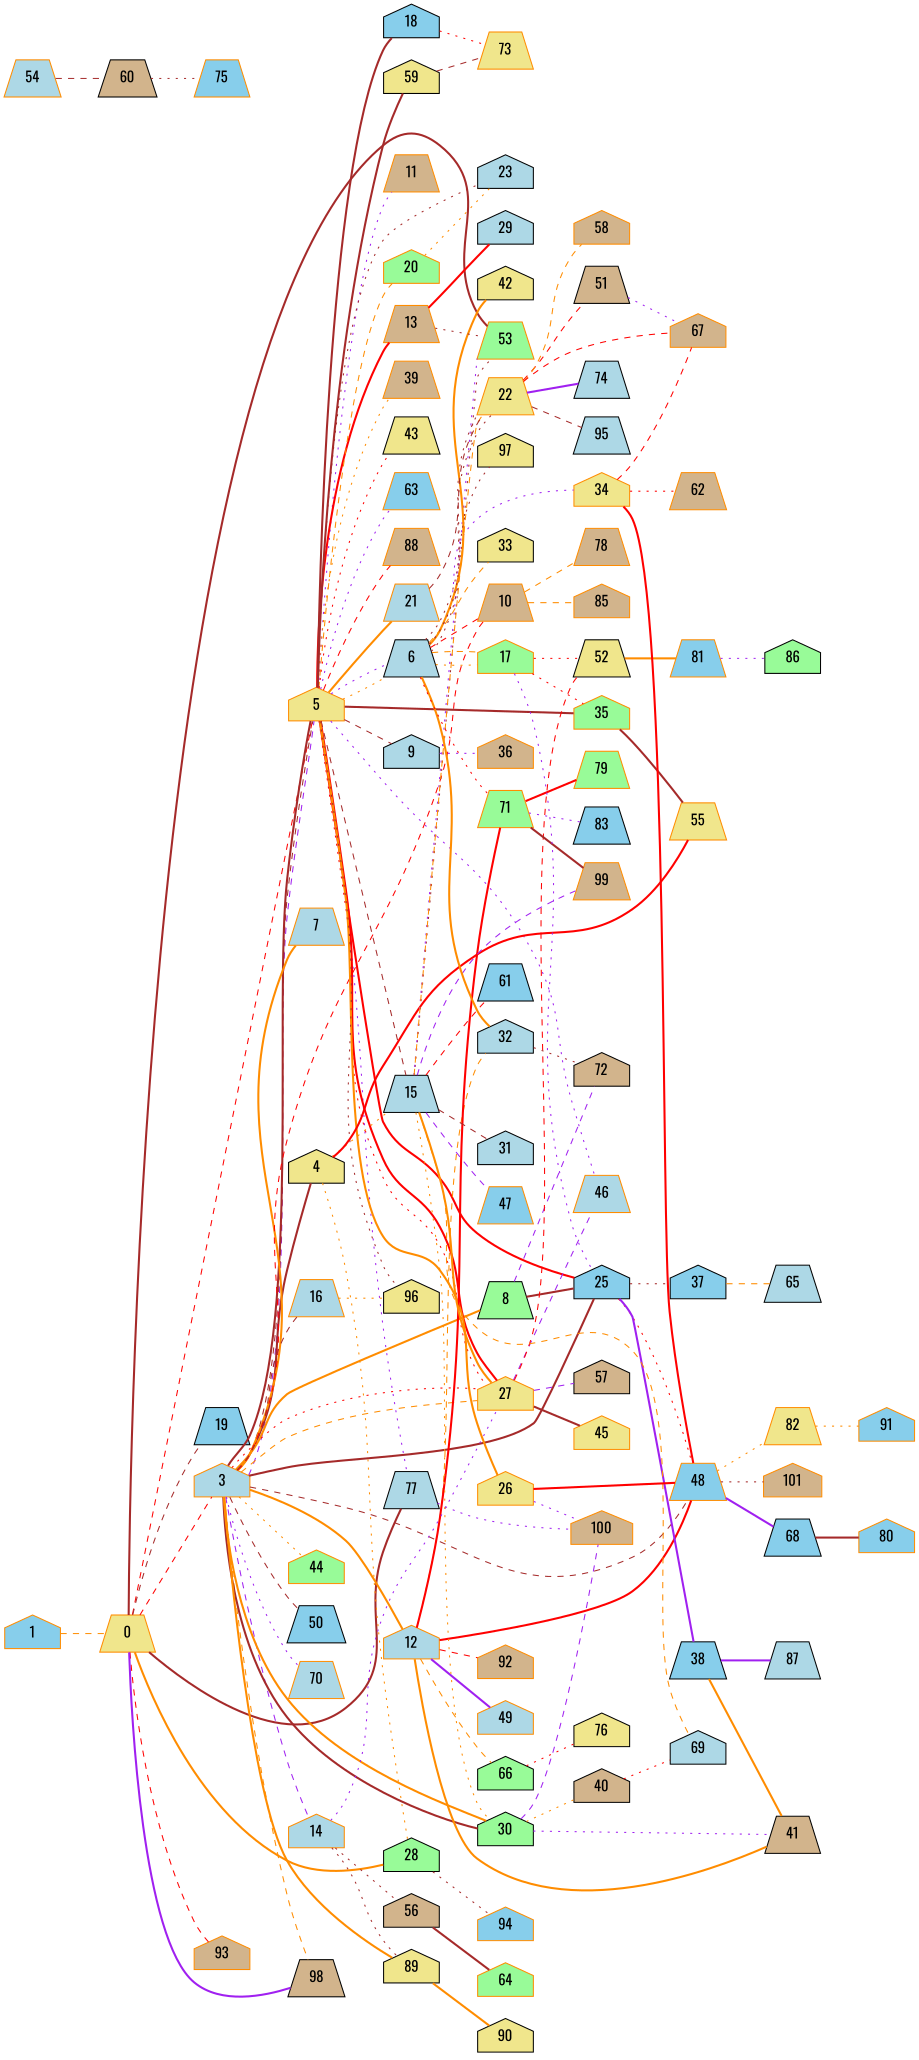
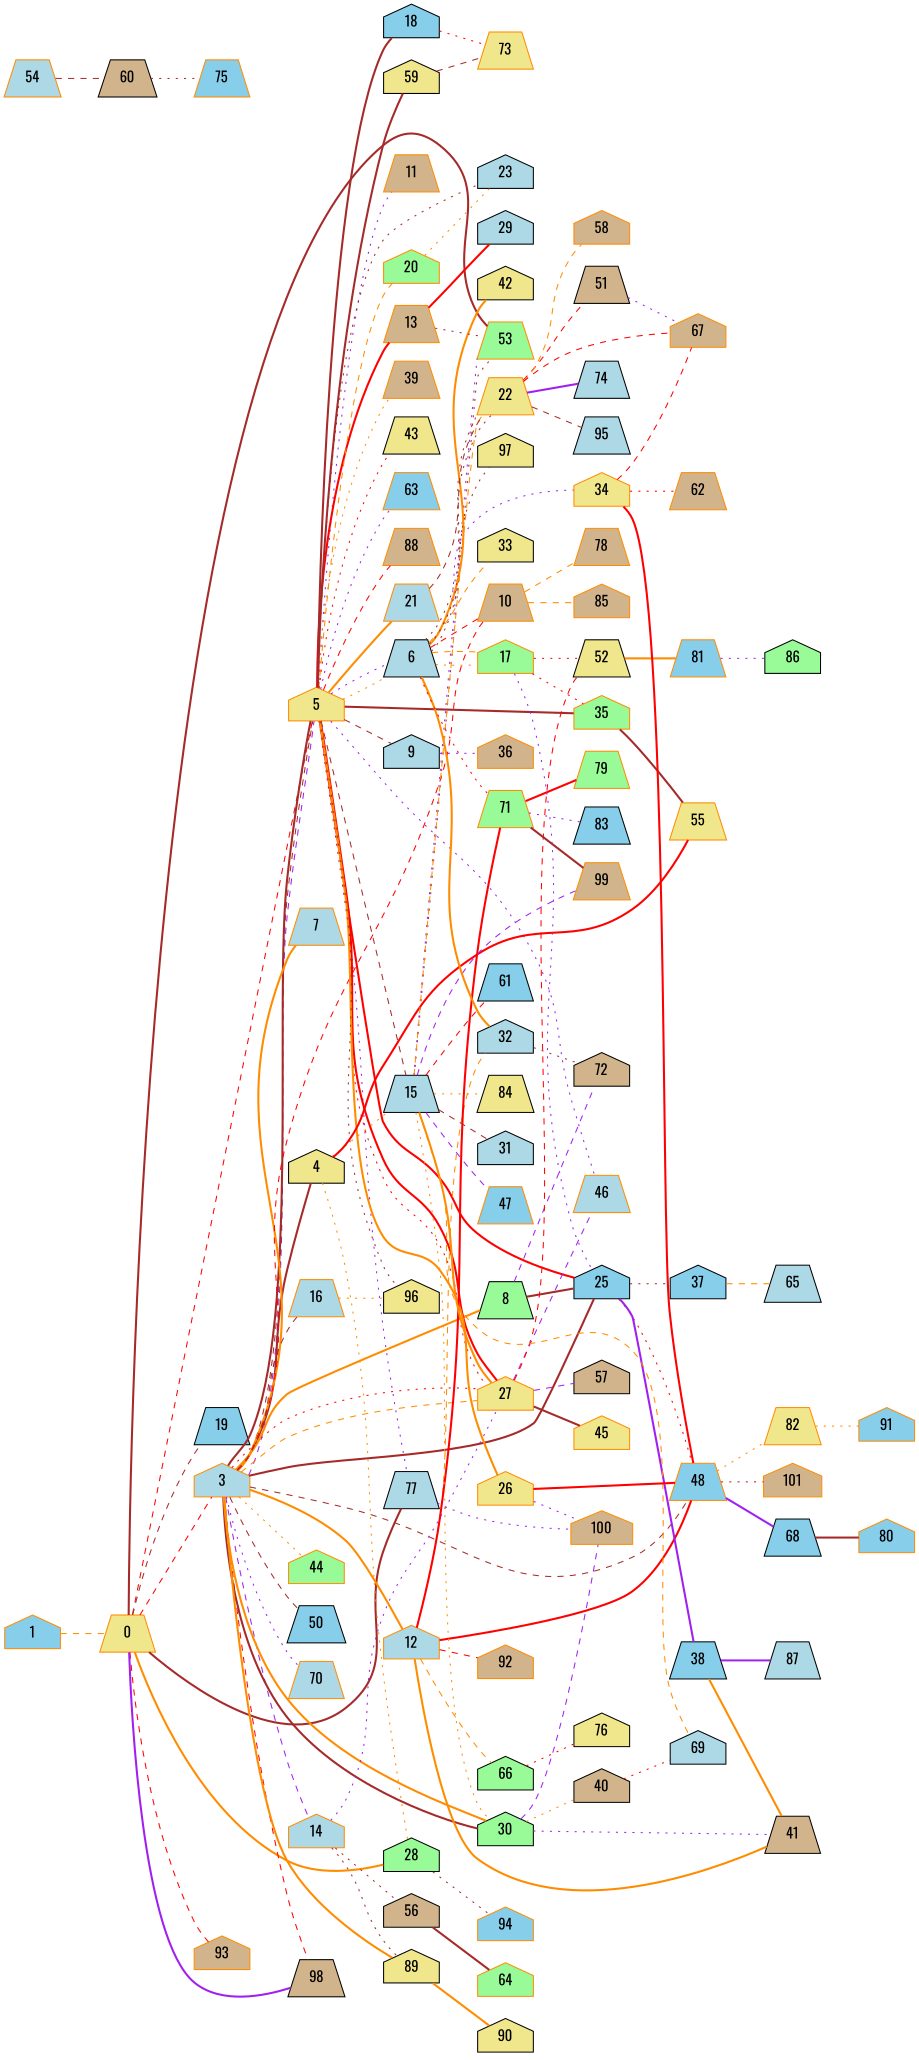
node "84": added
node "49": removed
edge "3" -- "98": color darkorange -> red
